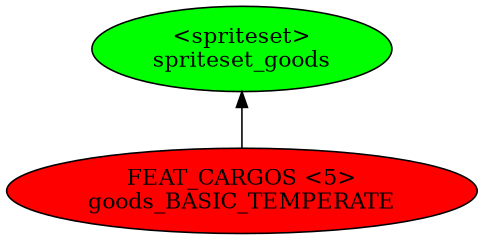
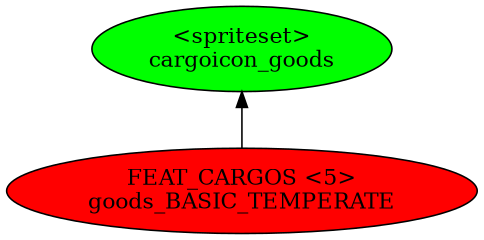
node "<spriteset> spriteset_goods": label "<spriteset> spriteset_goods" -> "<spriteset> cargoicon_goods"
